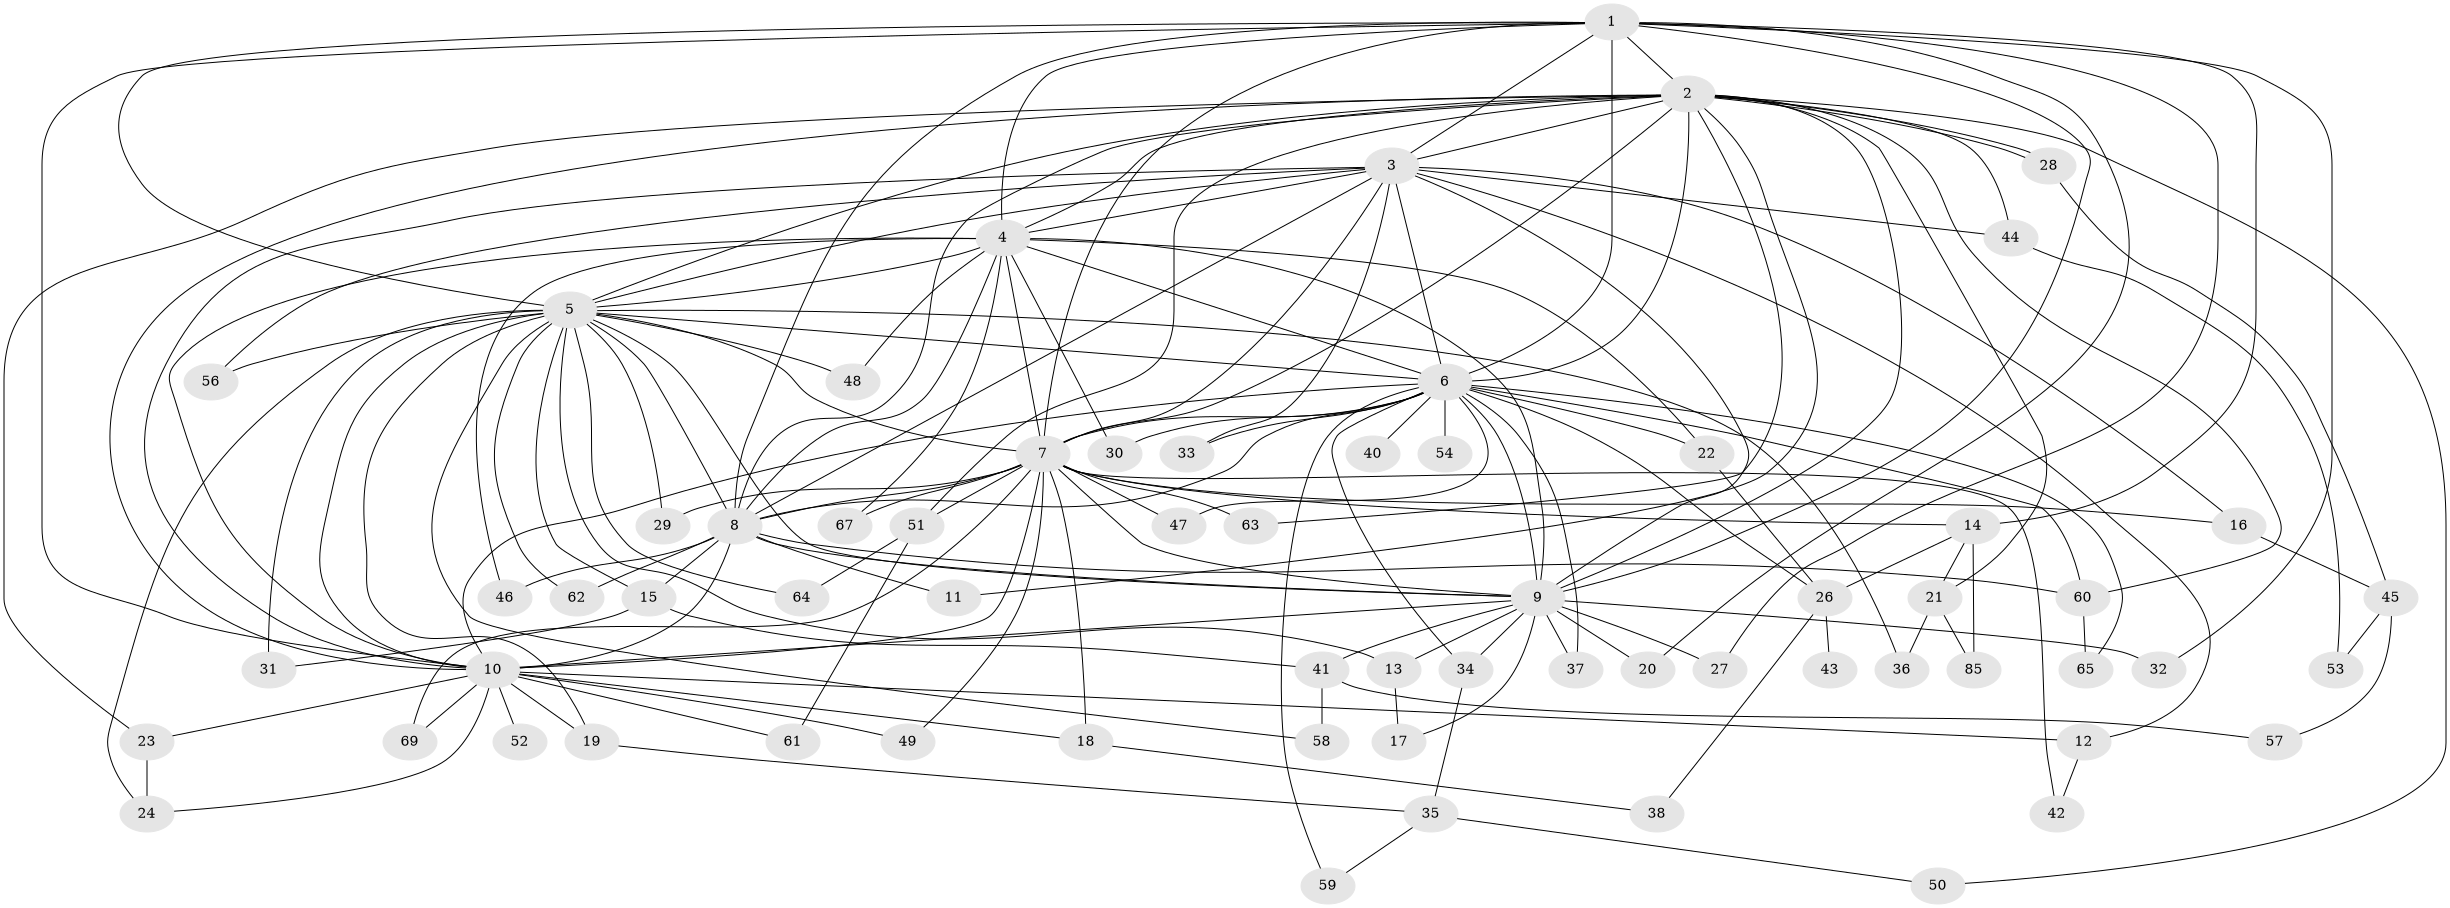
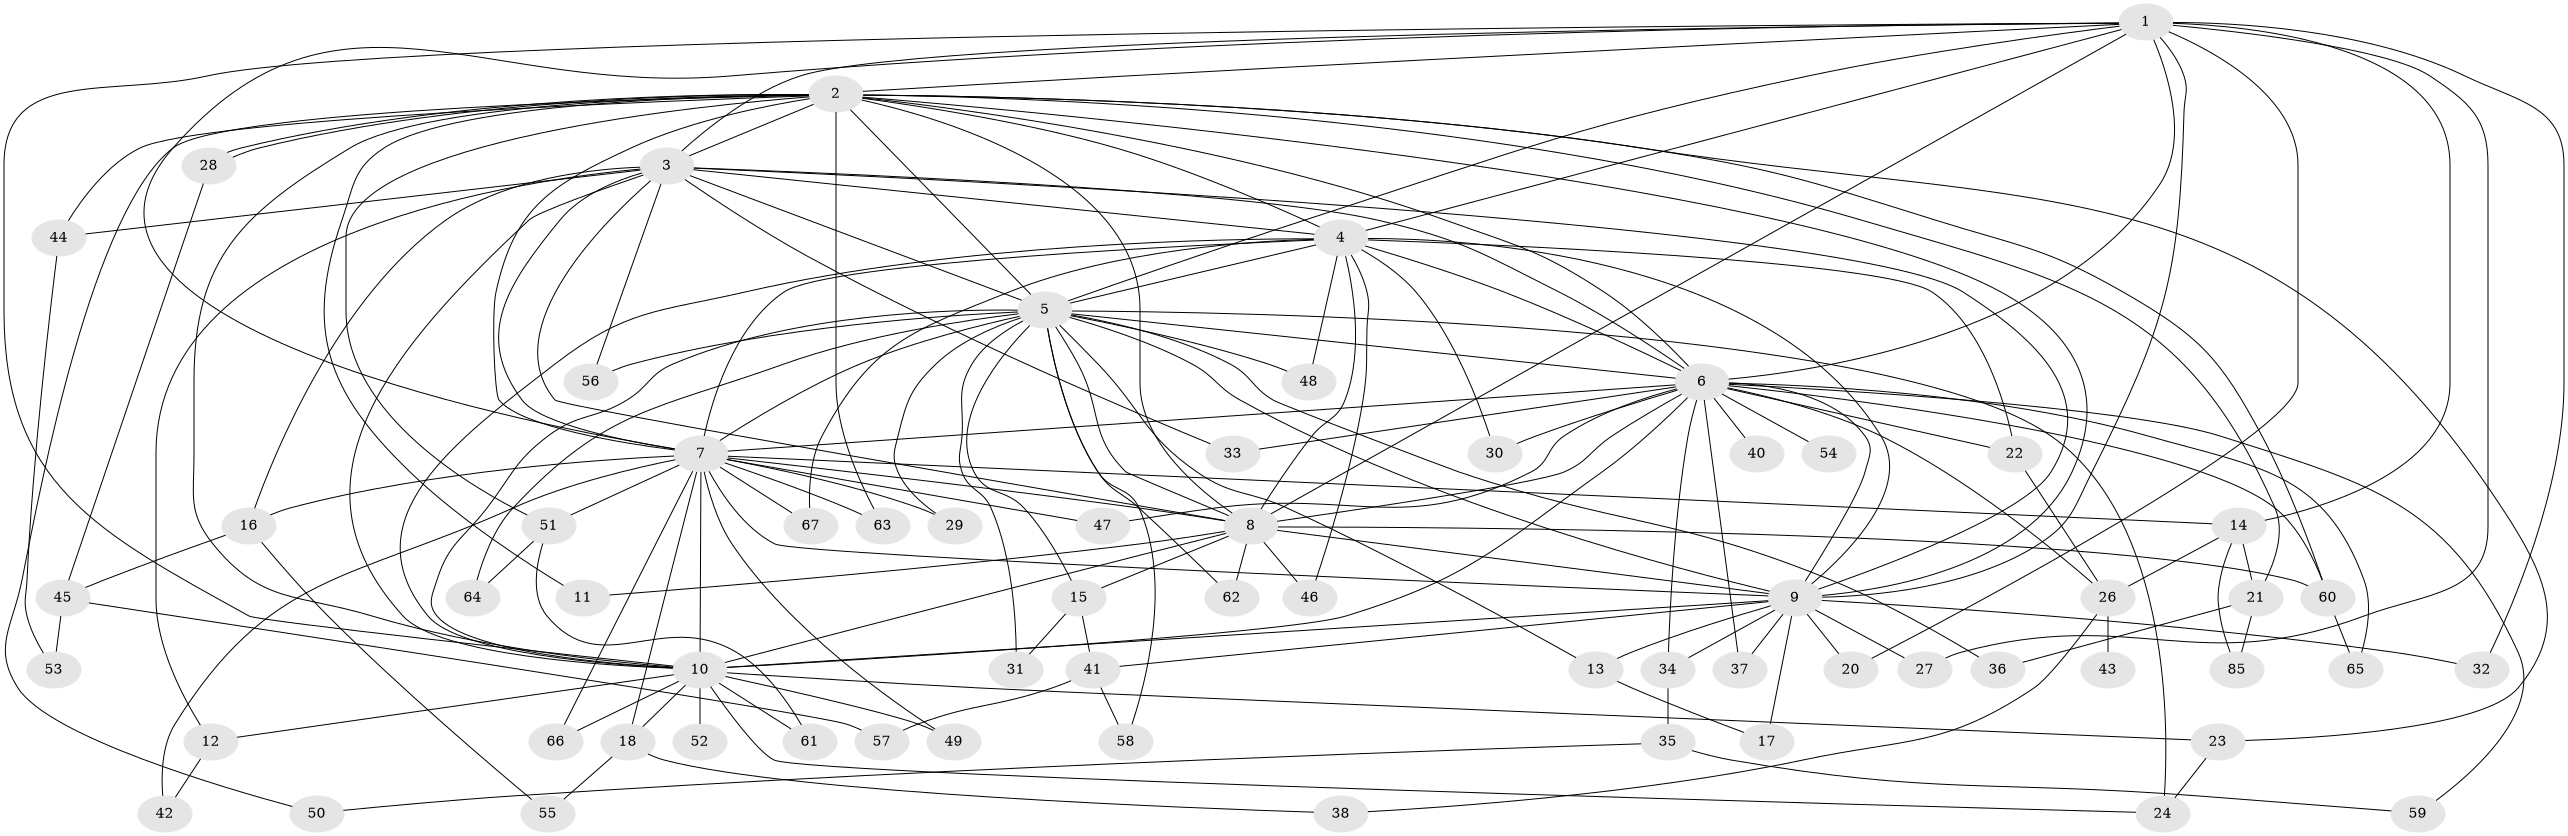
node "69": label "69" -> "66"
node "19": removed
node "55": added
